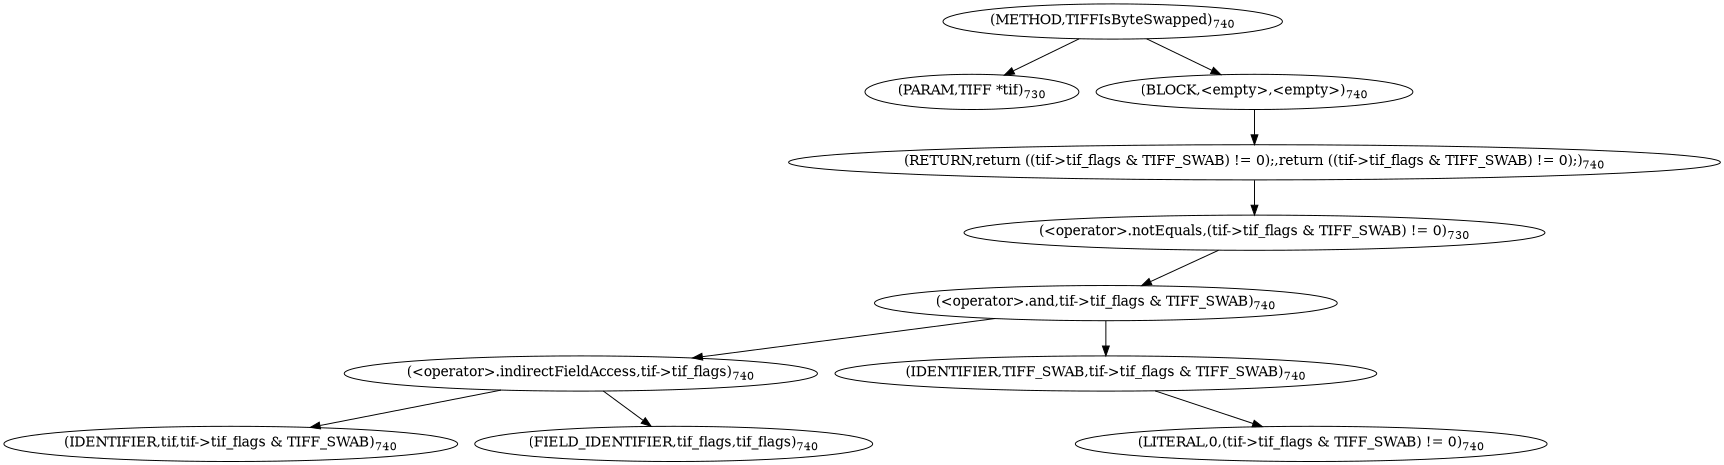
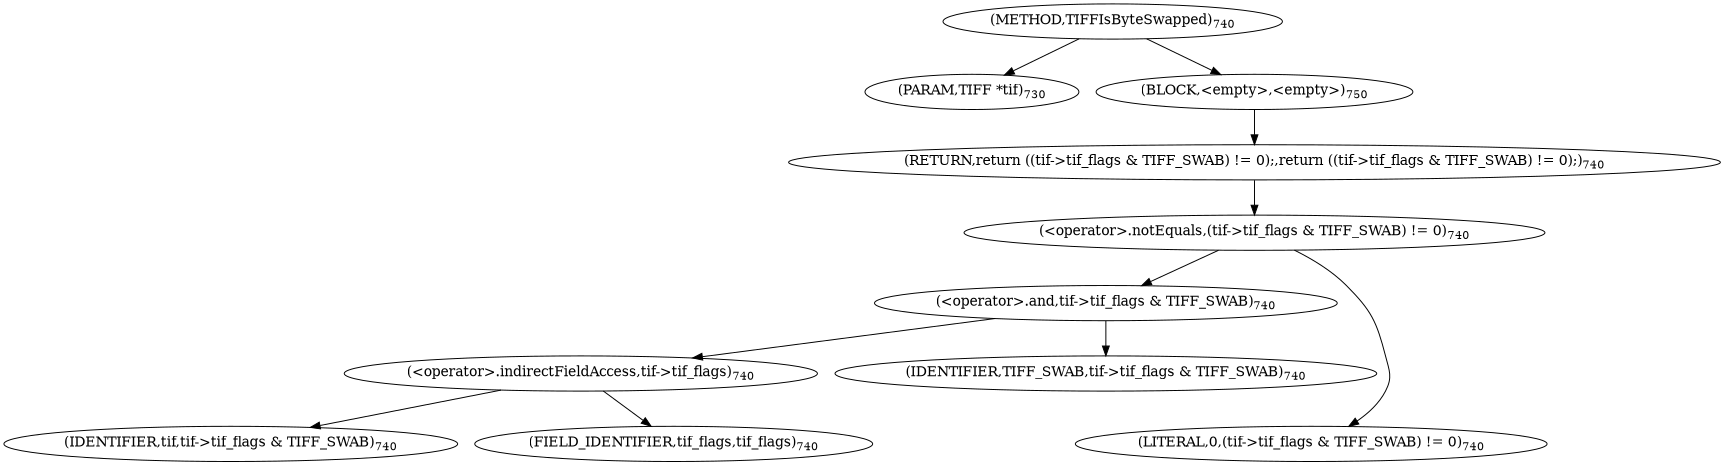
node "(BLOCK,<empty>,<empty>)": text "740" -> "750"
node "(<operator>.notEquals,(tif->tif_flags & TIFF_SWAB) != 0)": text "730" -> "740"
edge "(IDENTIFIER,TIFF_SWAB,tif->tif_flags & TIFF_SWAB)" -> "(LITERAL,0,(tif->tif_flags & TIFF_SWAB) != 0)": now "(<operator>.notEquals,(tif->tif_flags & TIFF_SWAB) != 0)" -> "(LITERAL,0,(tif->tif_flags & TIFF_SWAB) != 0)"
